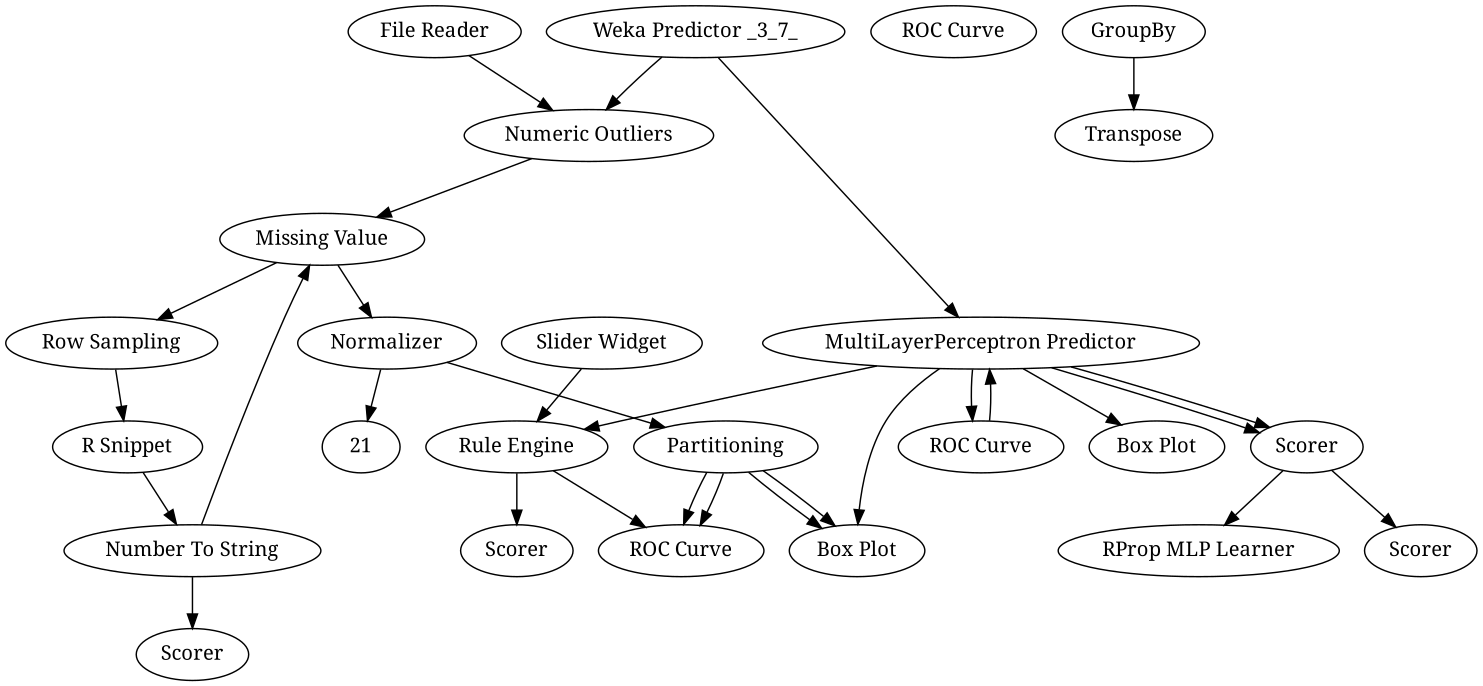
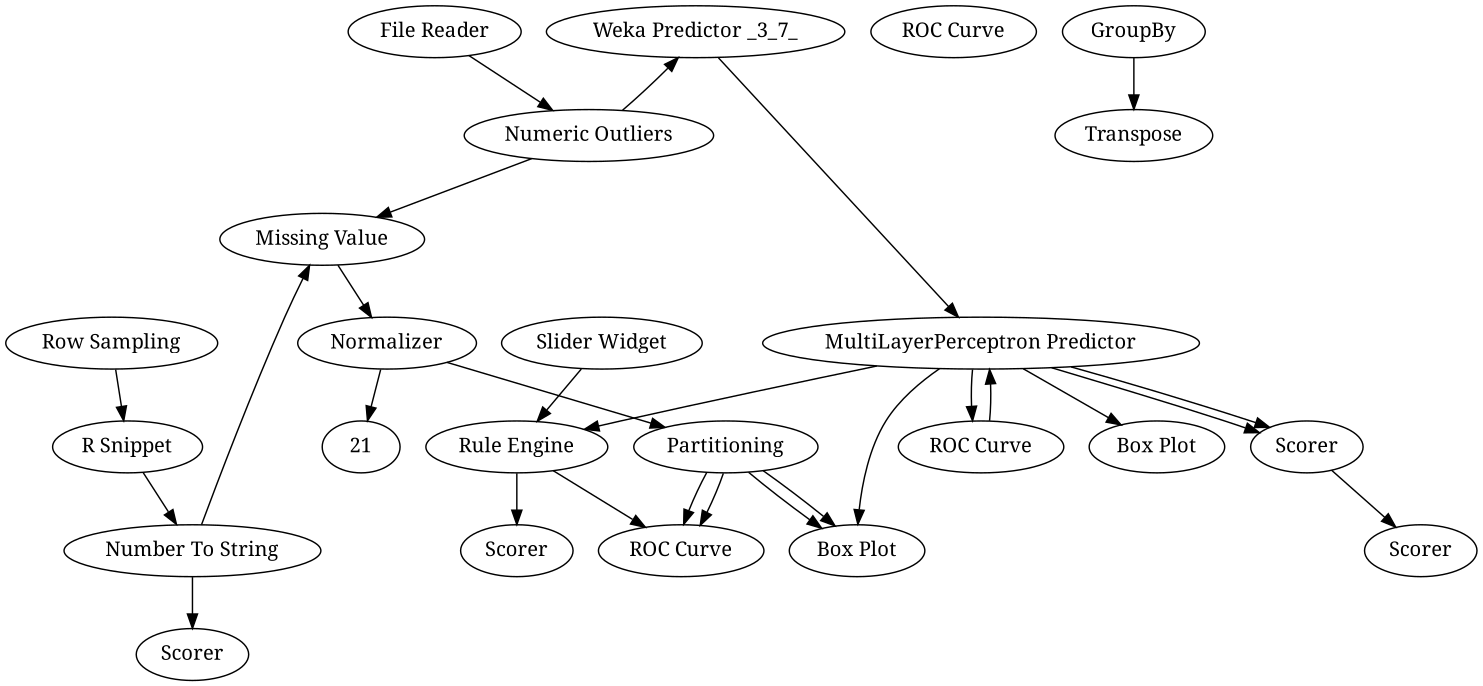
edge "Weka Predictor _3_7_" -> "Numeric Outliers": reversed
edge "Missing Value" -> "Row Sampling": removed
node "RProp MLP Learner": removed
